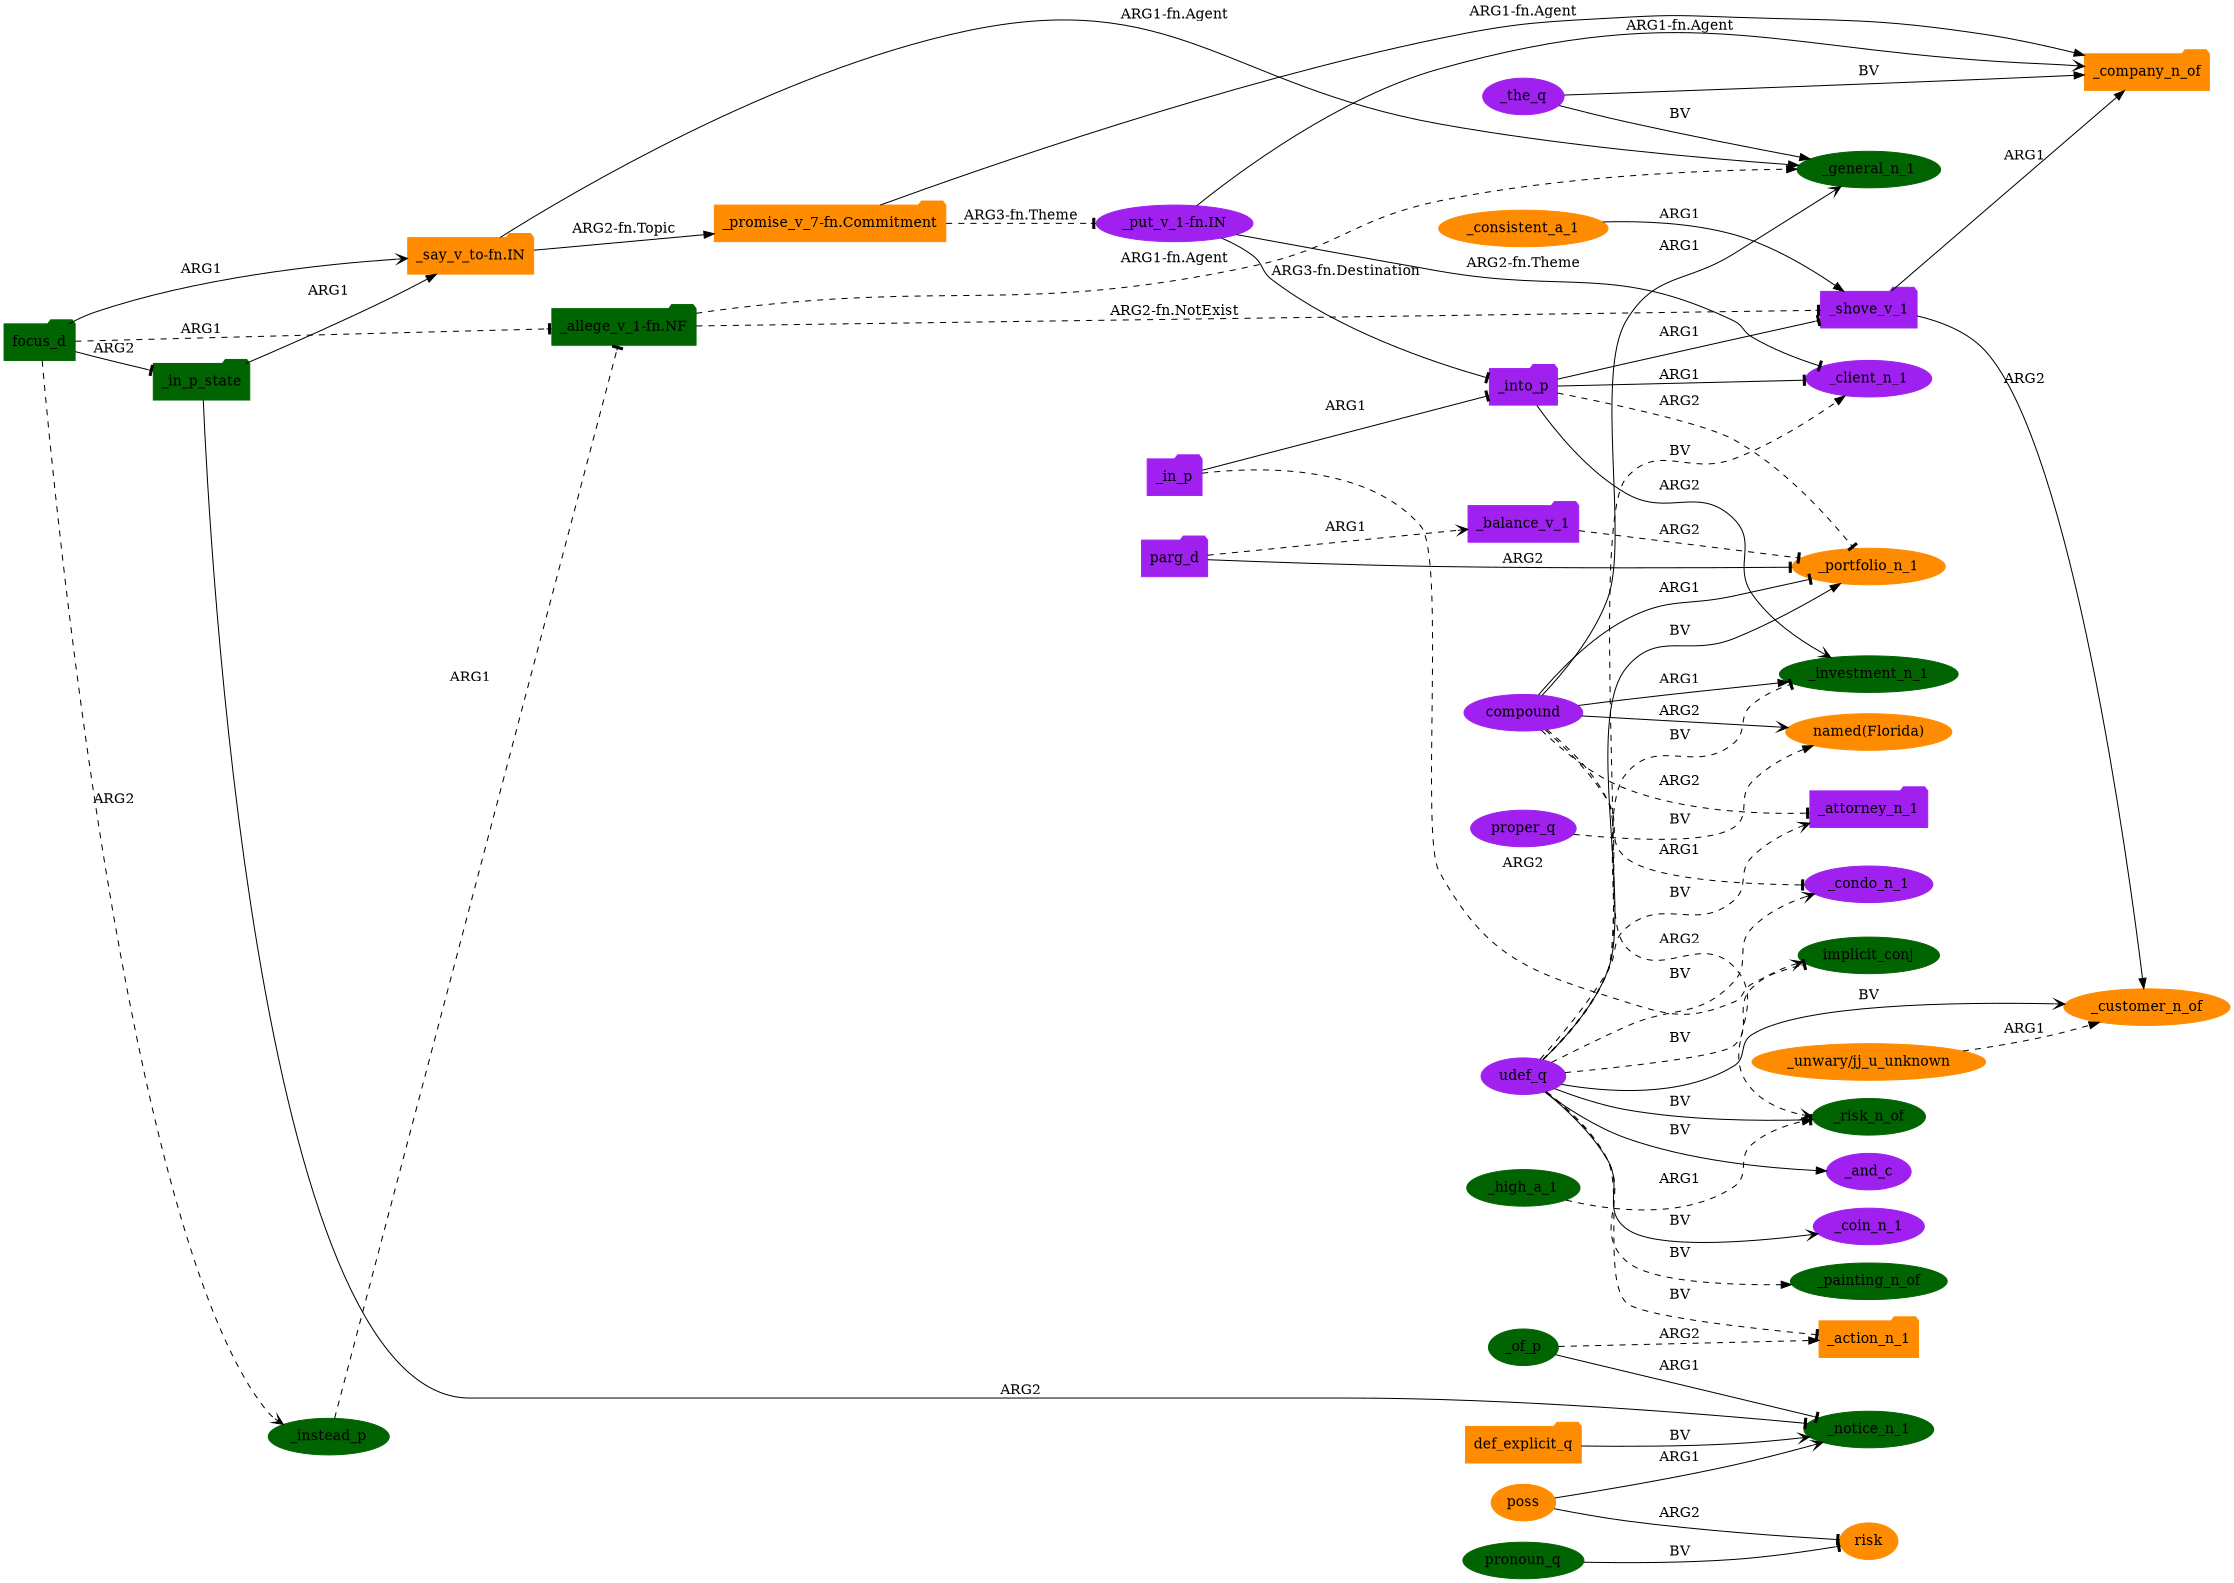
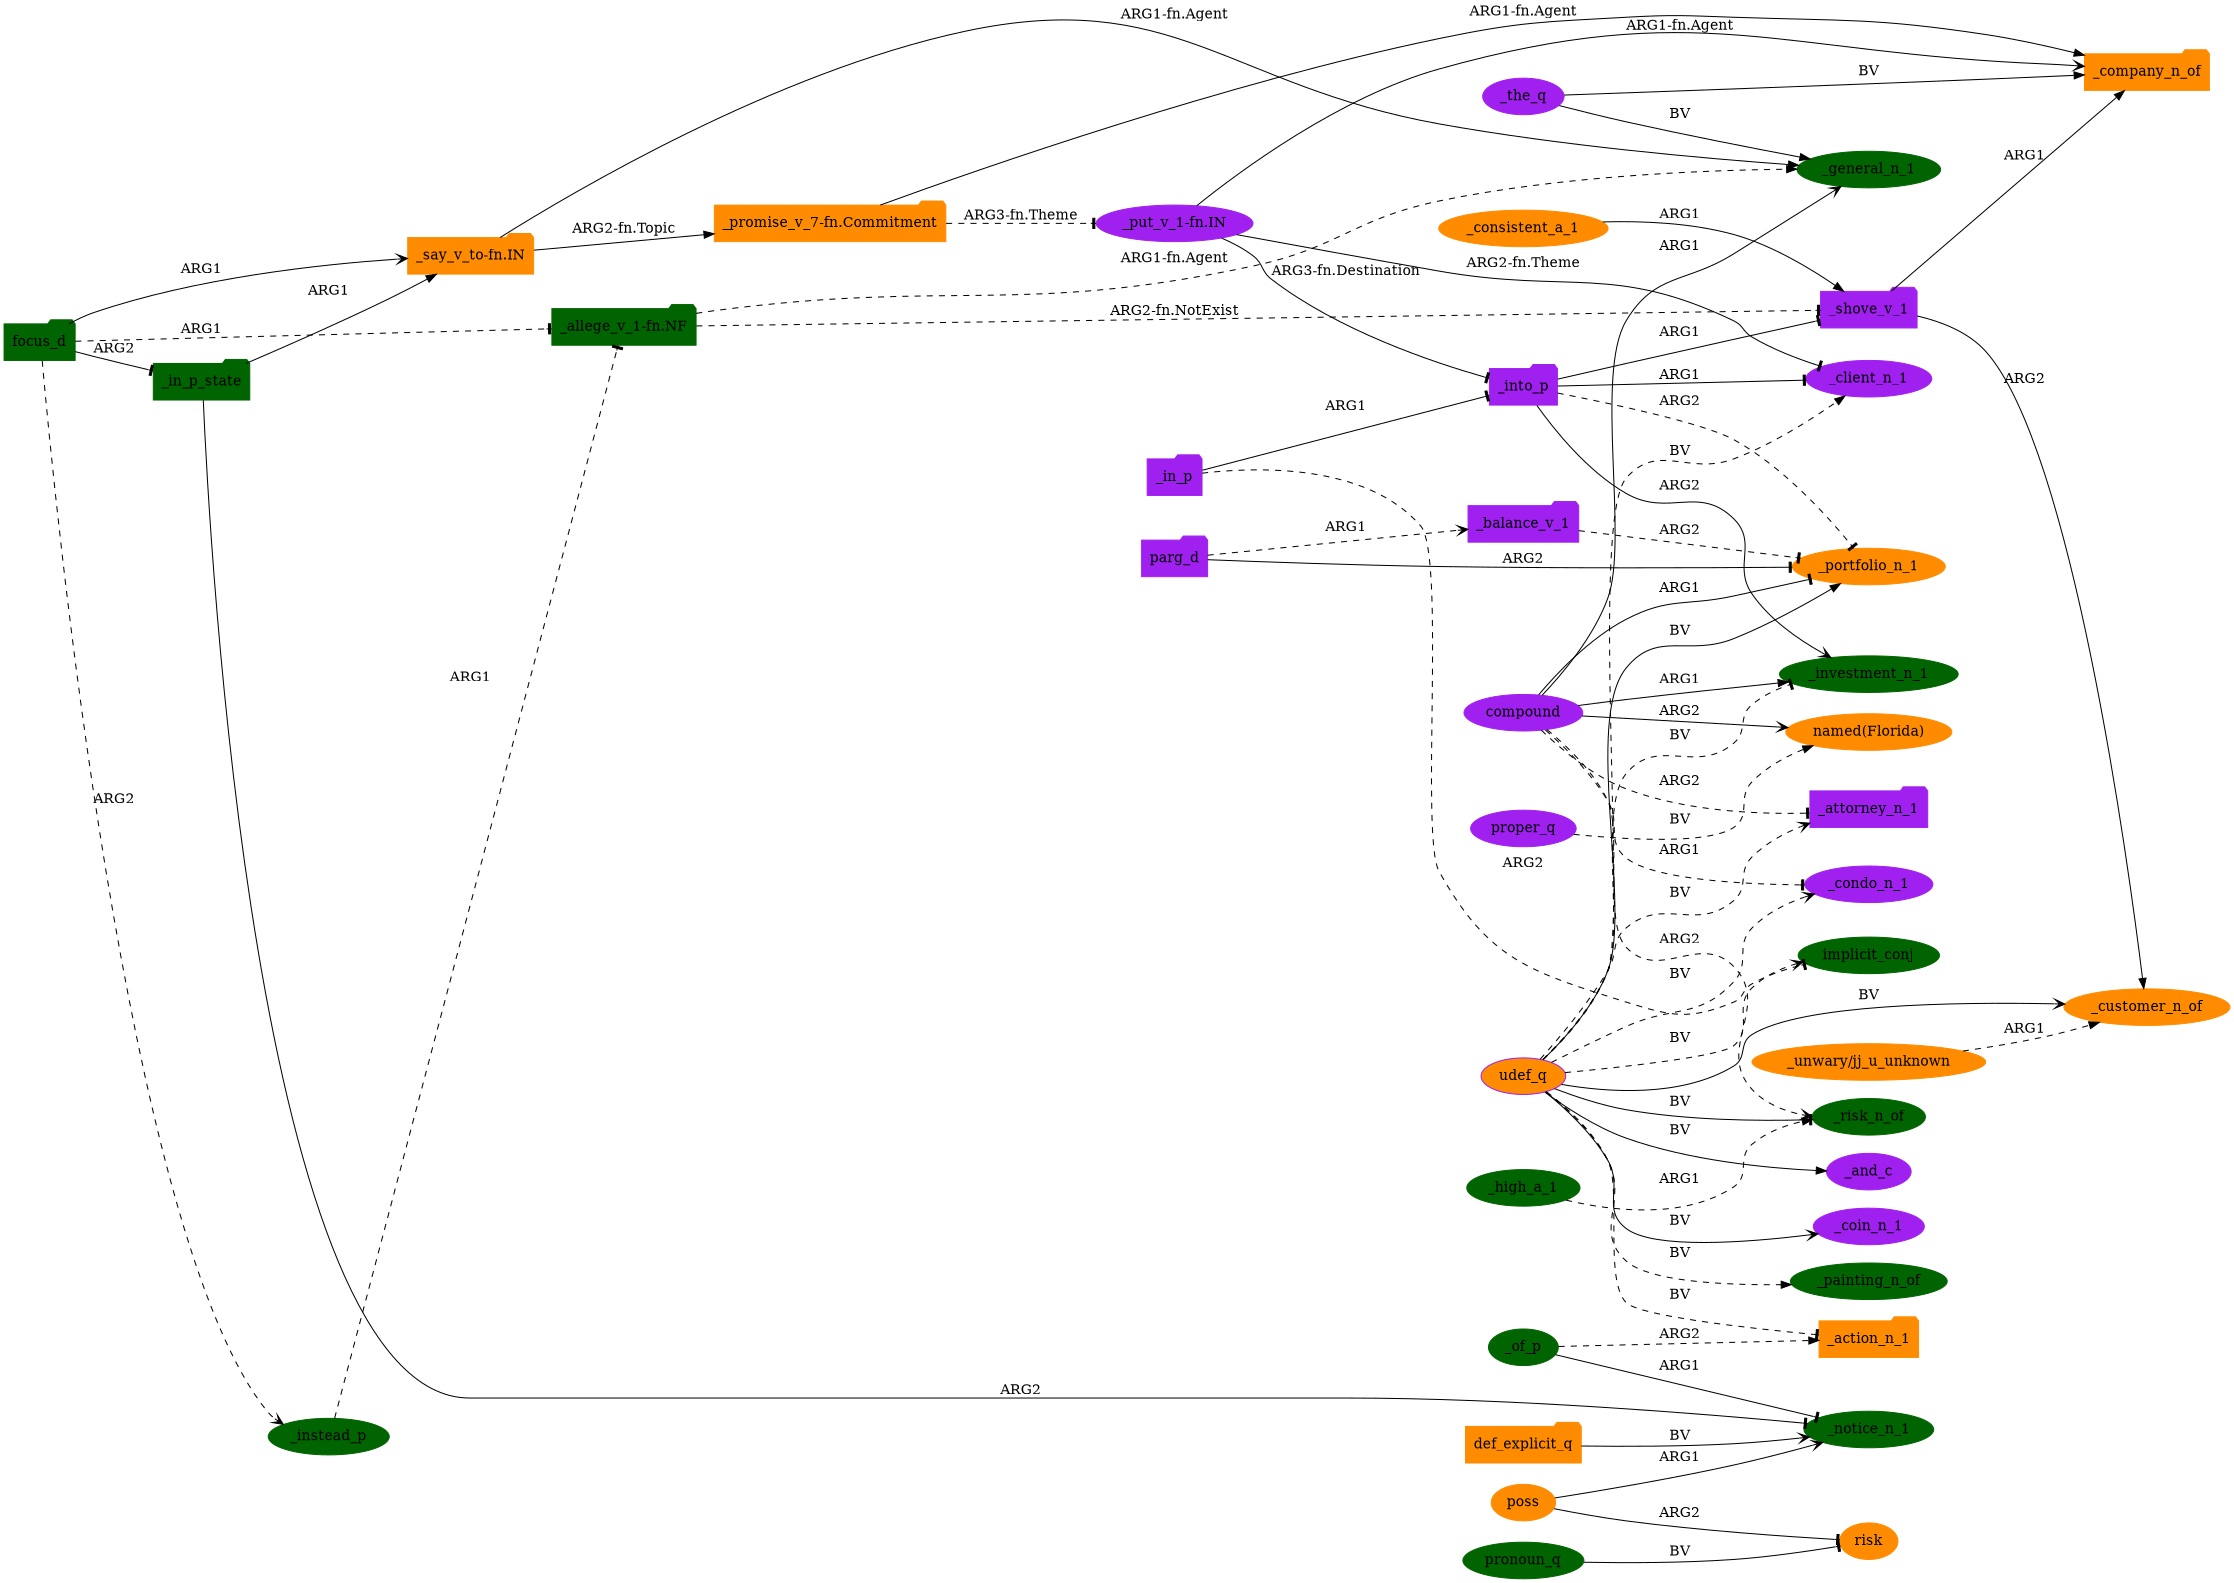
node "udef_q": fillcolor purple -> darkorange
